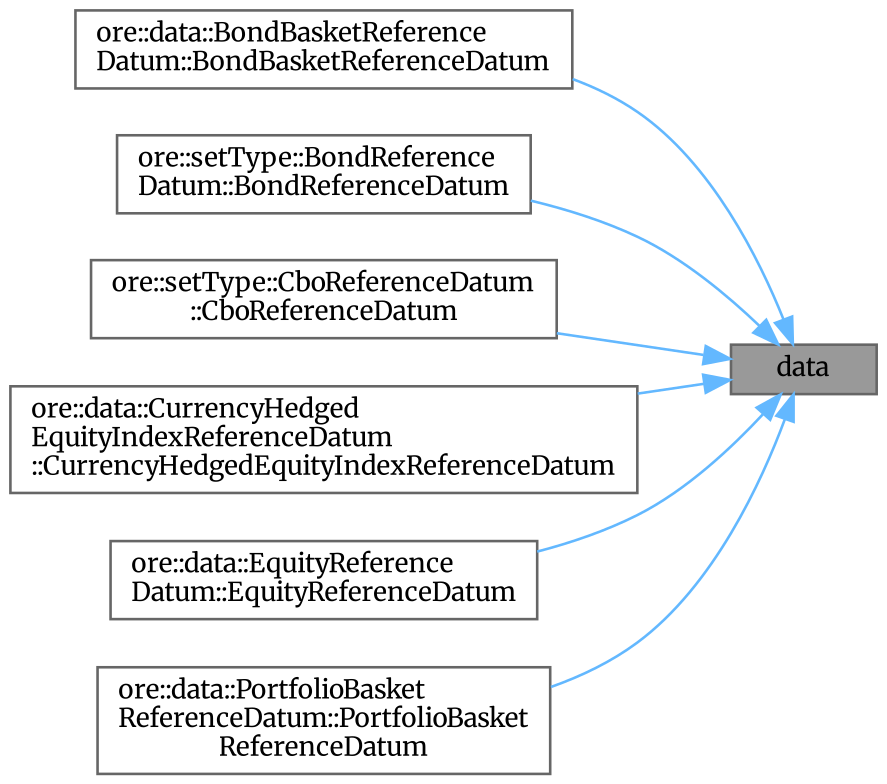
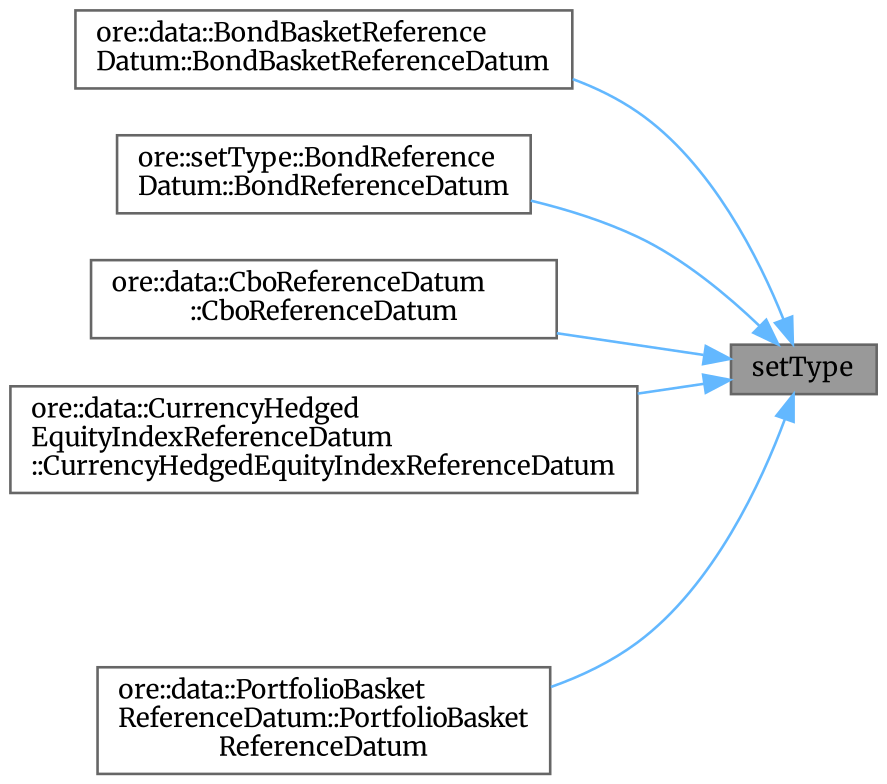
node "ore::setType::CboReferenceDatum ::CboReferenceDatum": label "ore::setType::CboReferenceDatum ::CboReferenceDatum" -> "ore::data::CboReferenceDatum ::CboReferenceDatum"
node "data": label "data" -> "setType"
node "ore::data::EquityReference Datum::EquityReferenceDatum": removed
